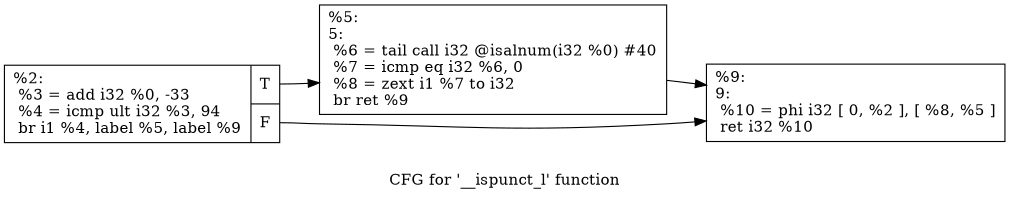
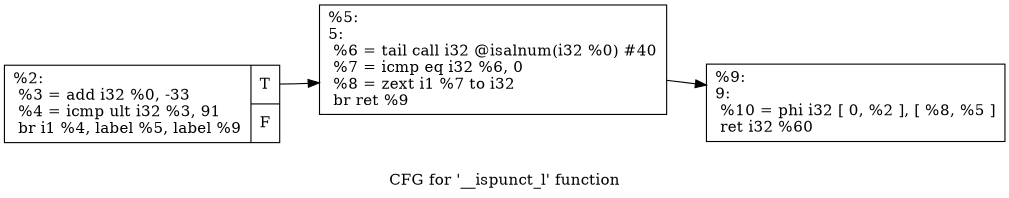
node "%2:": text "%4 = icmp ult i32 %3, 94" -> "%4 = icmp ult i32 %3, 91"
node "%9:": text "ret i32 %10" -> "ret i32 %60"
edge "%2:" -> "%9:": removed
